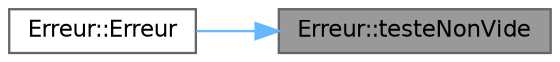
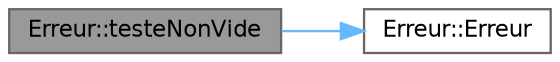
edge "Erreur::Erreur" -> "Erreur::testeNonVide": reversed
